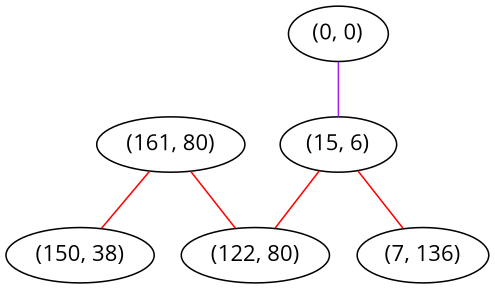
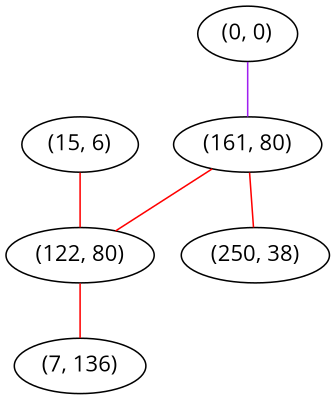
edge "(0, 0)" -- "(15, 6)": now "(0, 0)" -- "(161, 80)"
edge "(15, 6)" -- "(7, 136)": now "(122, 80)" -- "(7, 136)"
node "(150, 38)": label "(150, 38)" -> "(250, 38)"
